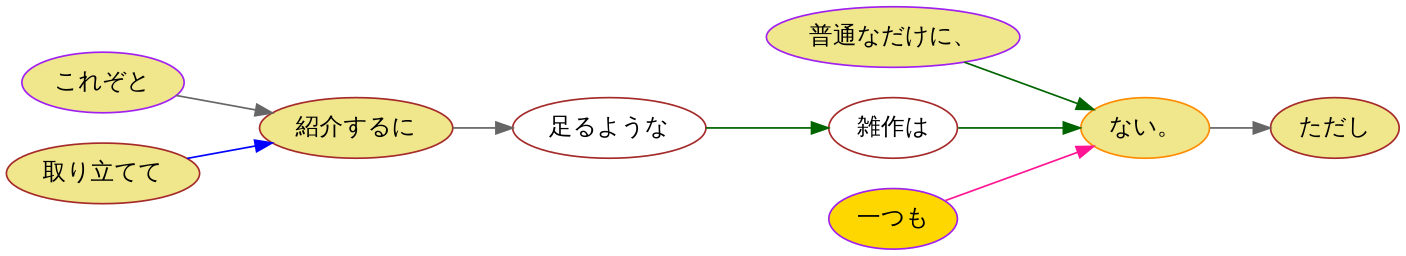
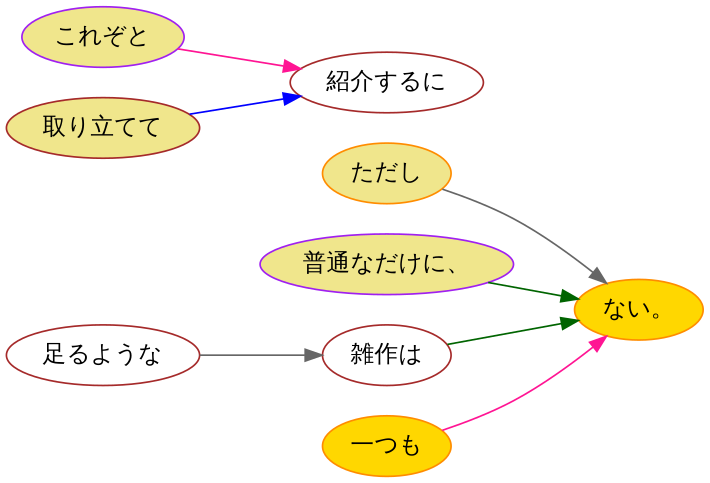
edge "これぞと" -> "紹介するに": color gray40 -> deeppink
node "紹介するに": fillcolor khaki -> white
edge "紹介するに" -> "足るような": removed
edge "足るような" -> "雑作は": color darkgreen -> gray40
node "ない。": fillcolor khaki -> gold
edge "ない。" -> "ただし": reversed
node "ただし": color brown -> darkorange
node "一つも": color purple -> darkorange
